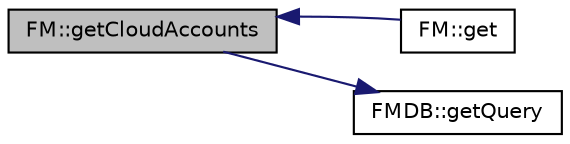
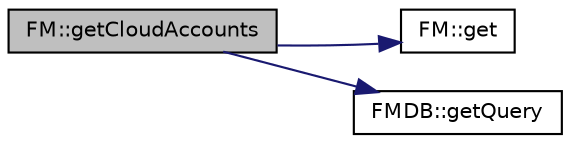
edge "FM::get" -> "FM::getCloudAccounts": reversed
